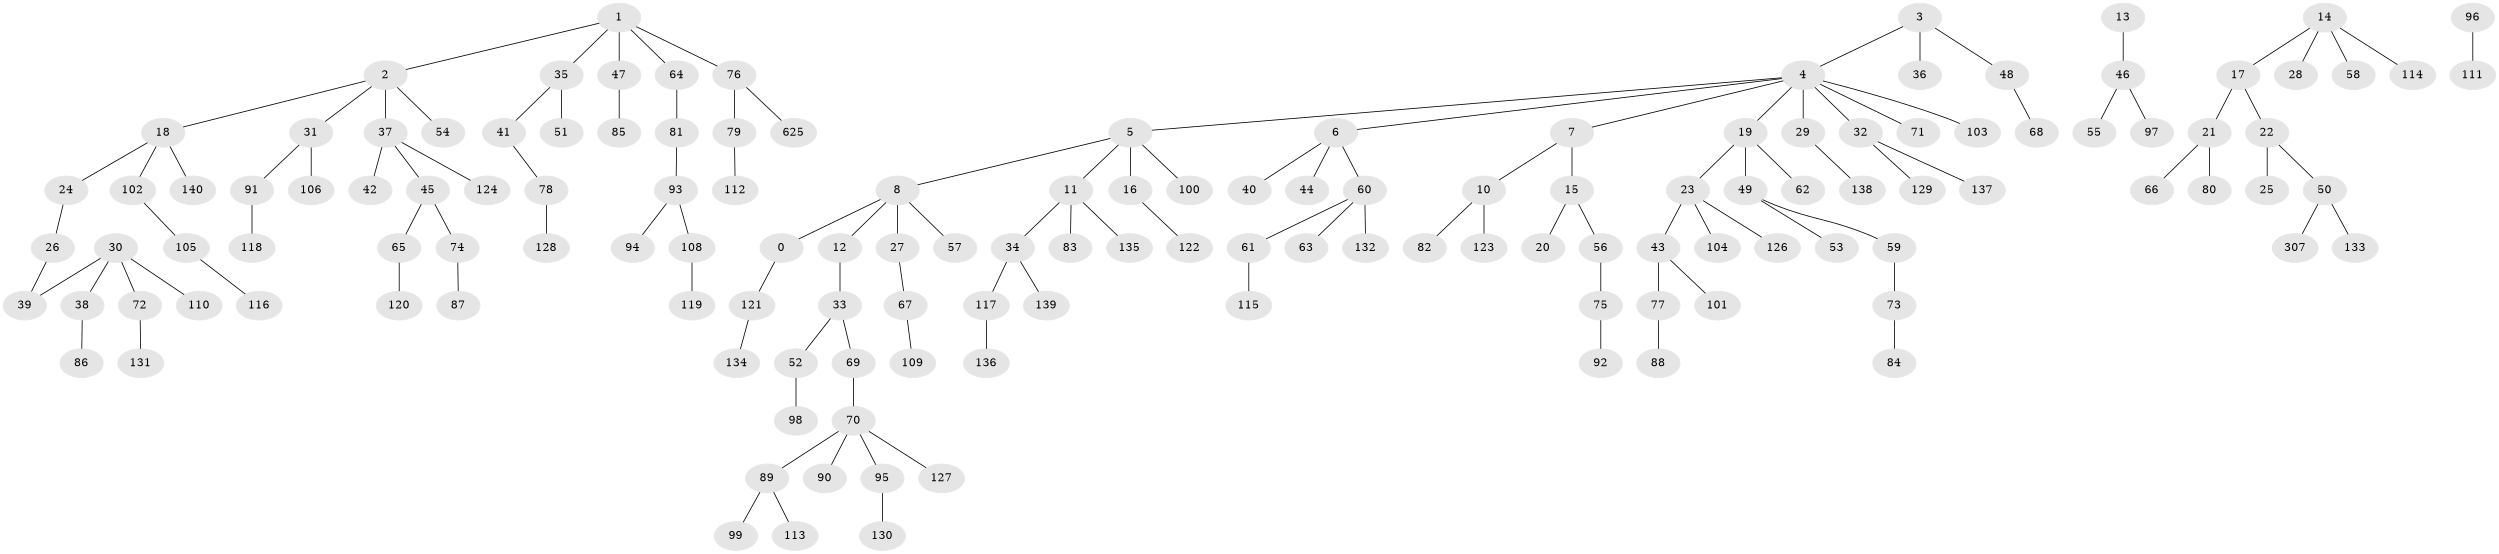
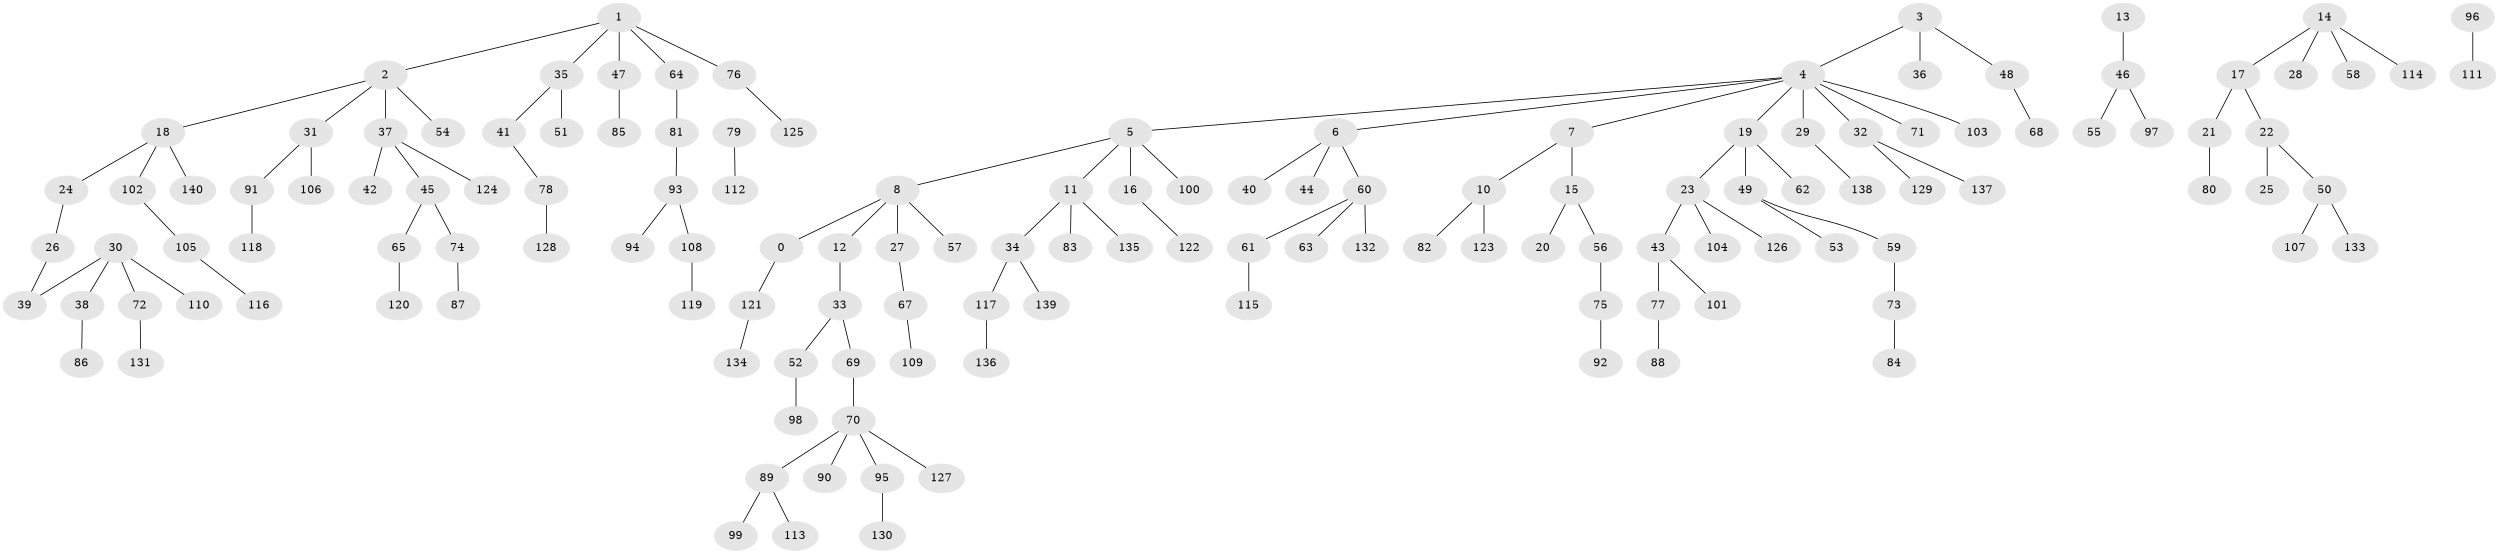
edge "76" -- "79": removed
node "625": label "625" -> "125"
node "66": removed
node "307": label "307" -> "107"
